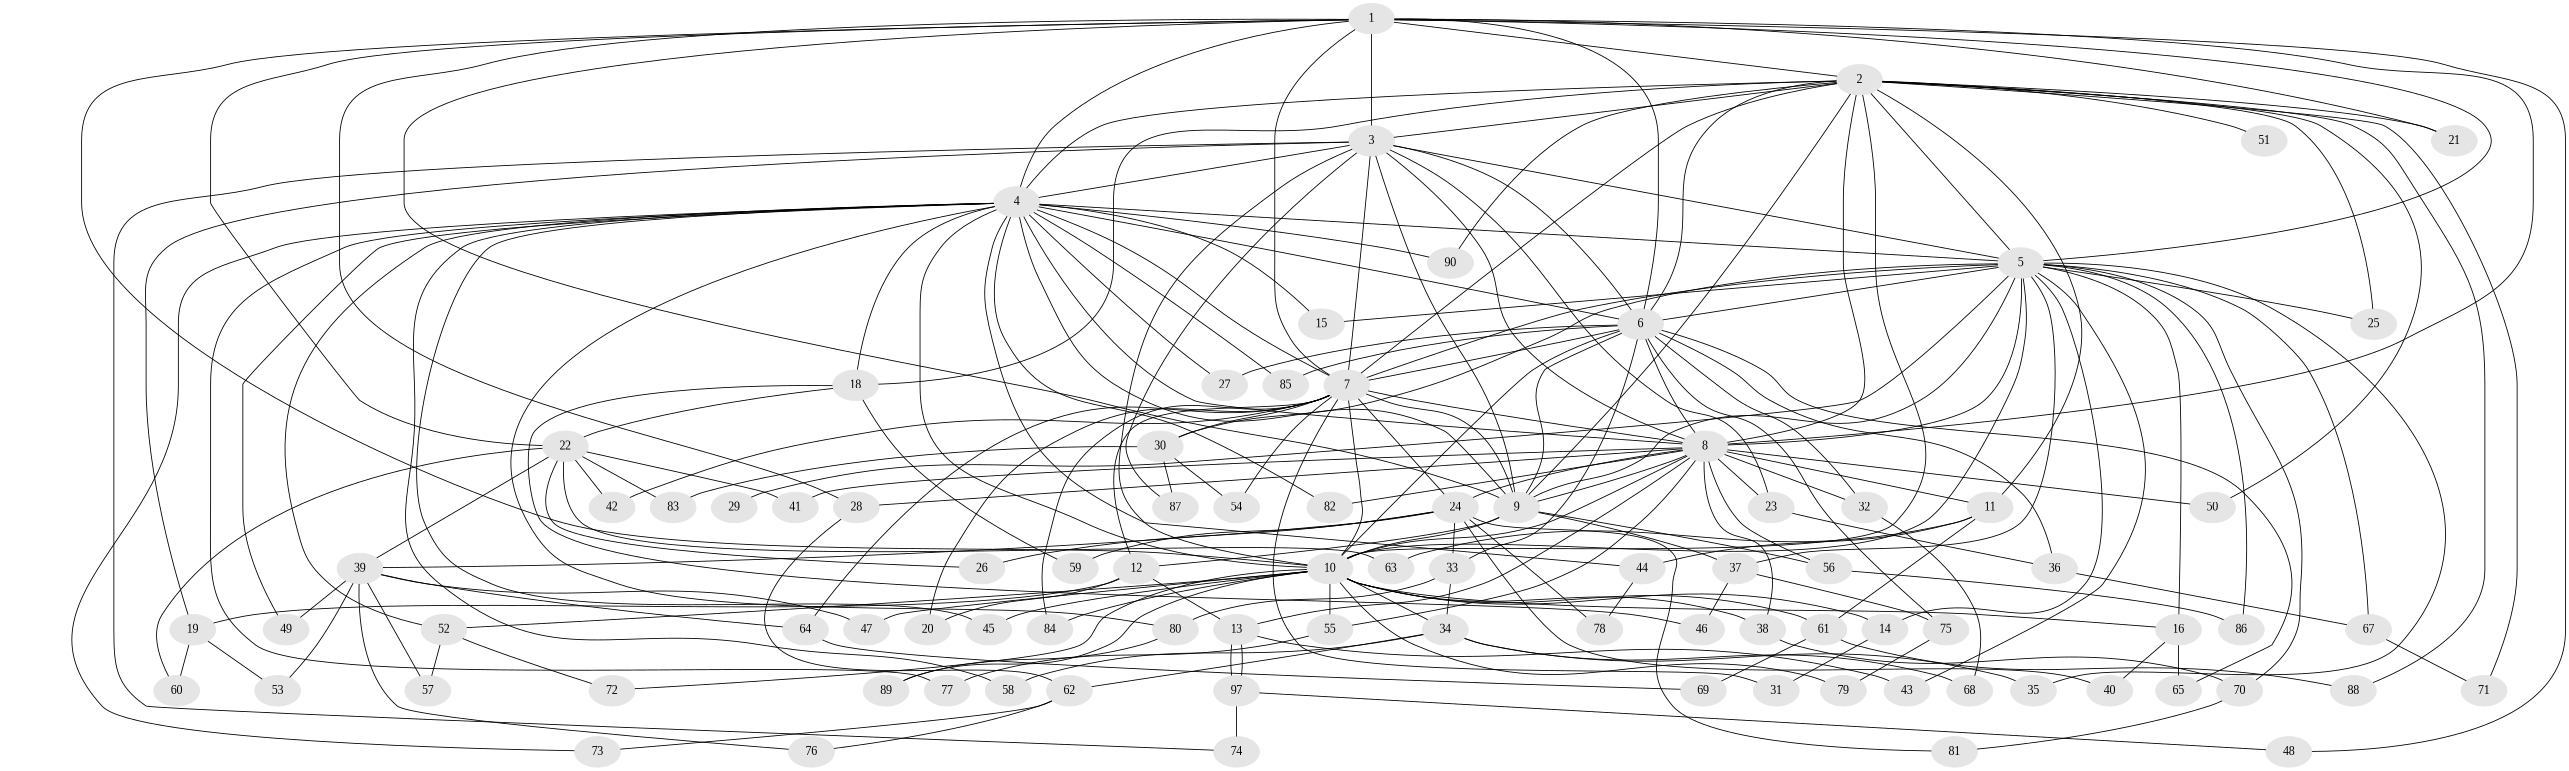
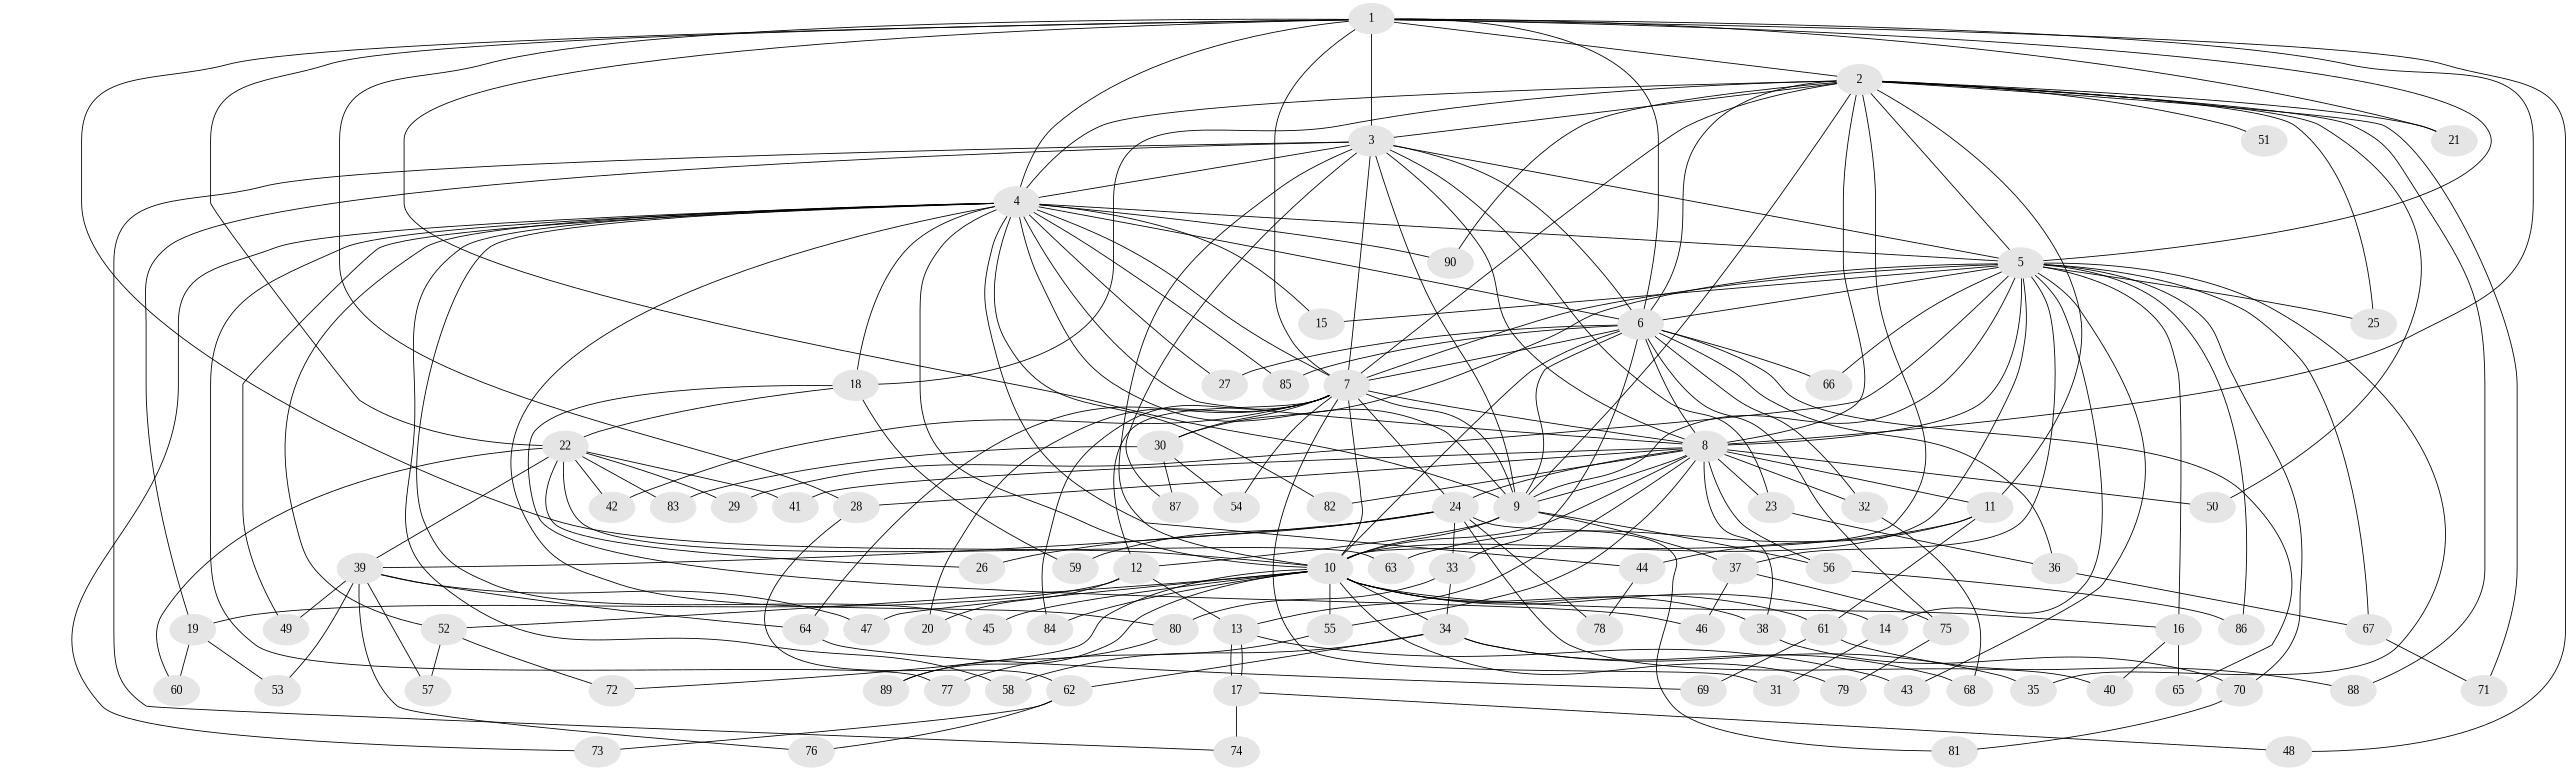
node "66": added
edge "22" -- "29": added
node "97": label "97" -> "17"
